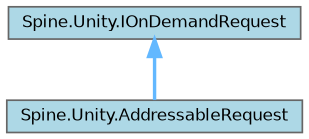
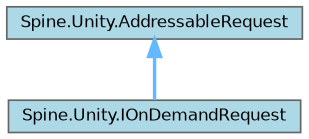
edge "Spine.Unity.AddressableRequest" -> "Spine.Unity.IOnDemandRequest": reversed
